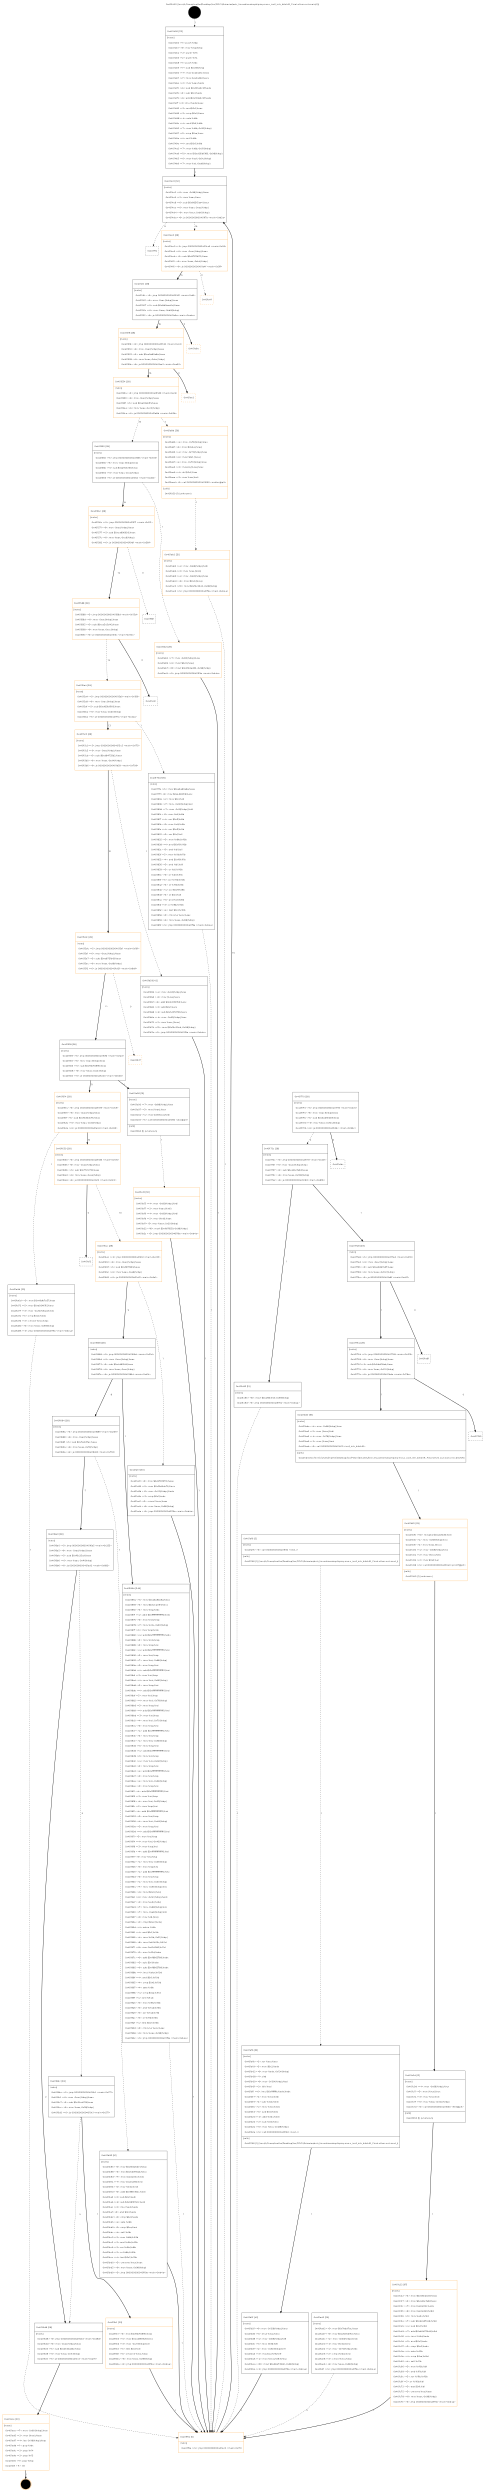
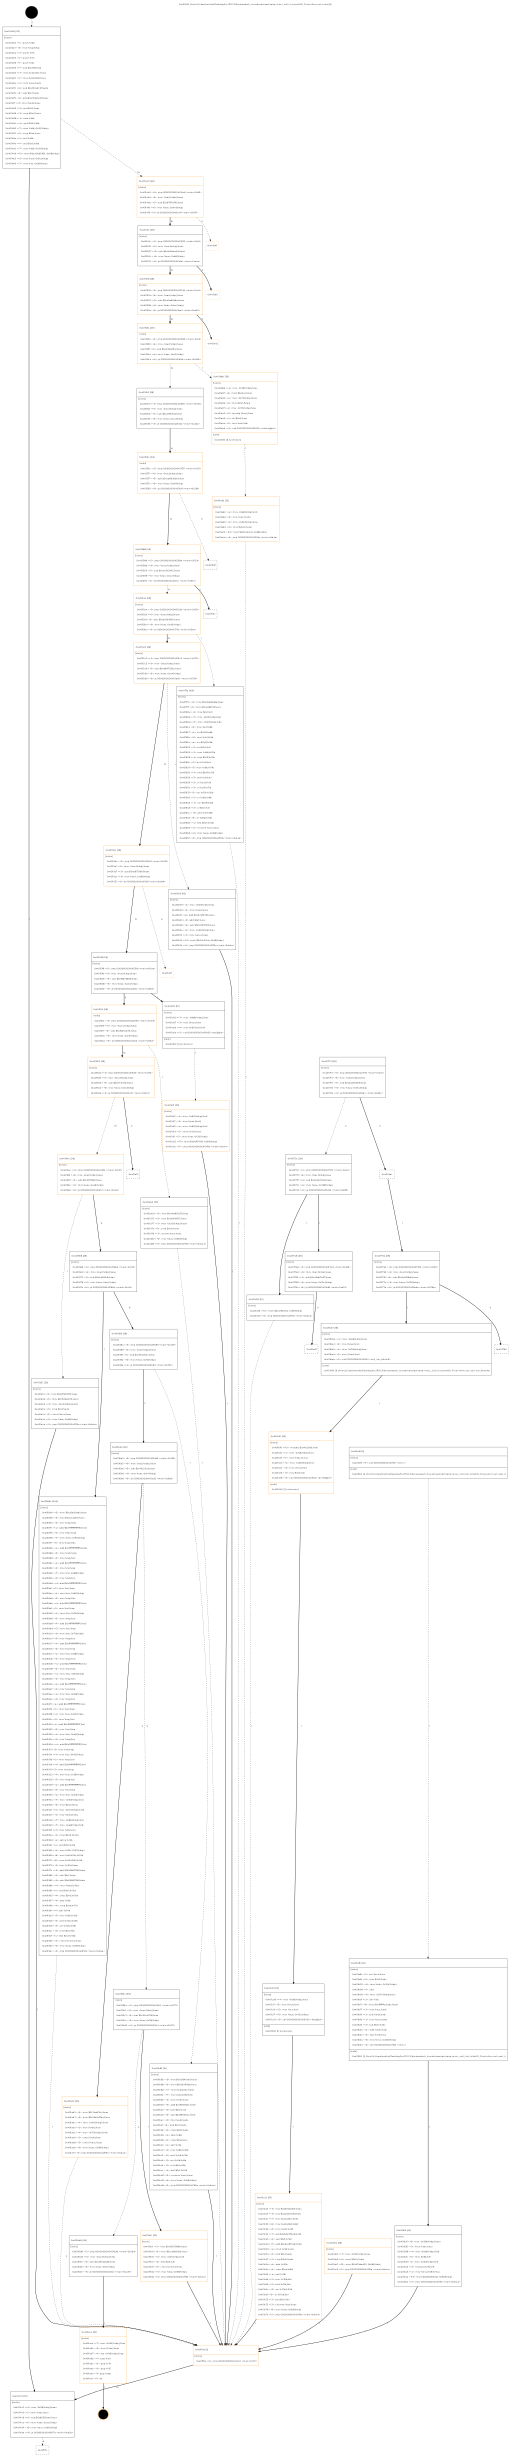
edge "0x4014c0 [32]" -> "0x4014e0 [28]": now "0x401450 [112]" -> "0x4014e0 [28]"
edge "0x401550 [28]" -> "0x401eb2 [28]": removed, label "1"
edge "0x401748 [28]" -> "0x401764 [28]": now "0x401dbc" -> "0x401764 [28]"
edge "0x4016a0 [28]" -> "0x4016d8 [28]": now "0x4016a0 [28]" -> "0x401ad2 [36]"
node "0x401ad2 [36]": color black -> darkorange
